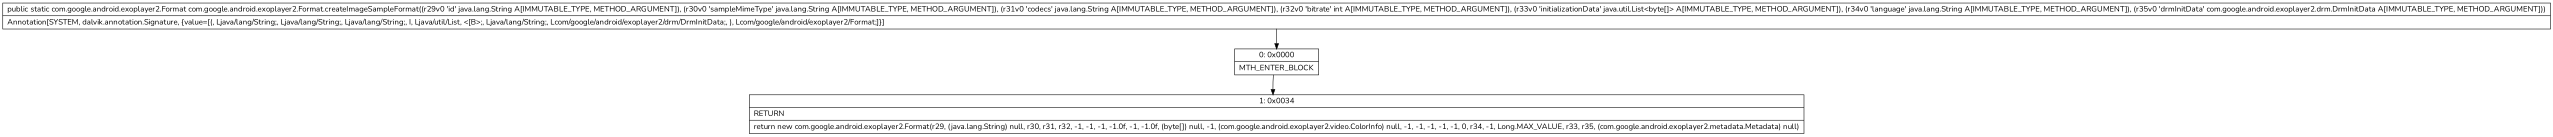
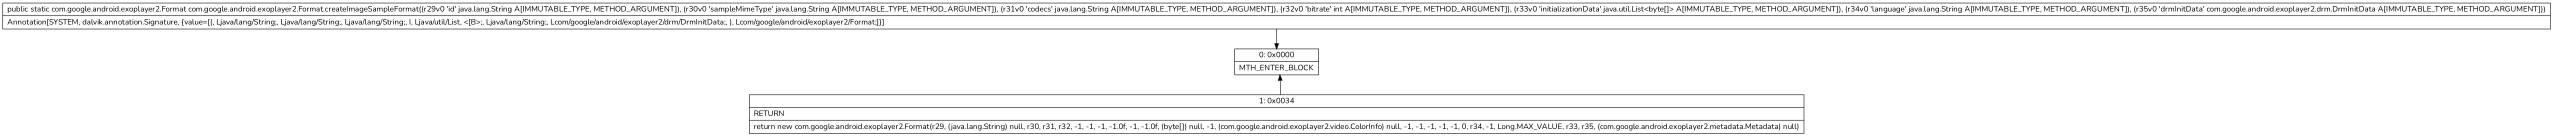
edge "0: 0x0000" -> "1: 0x0034": reversed
